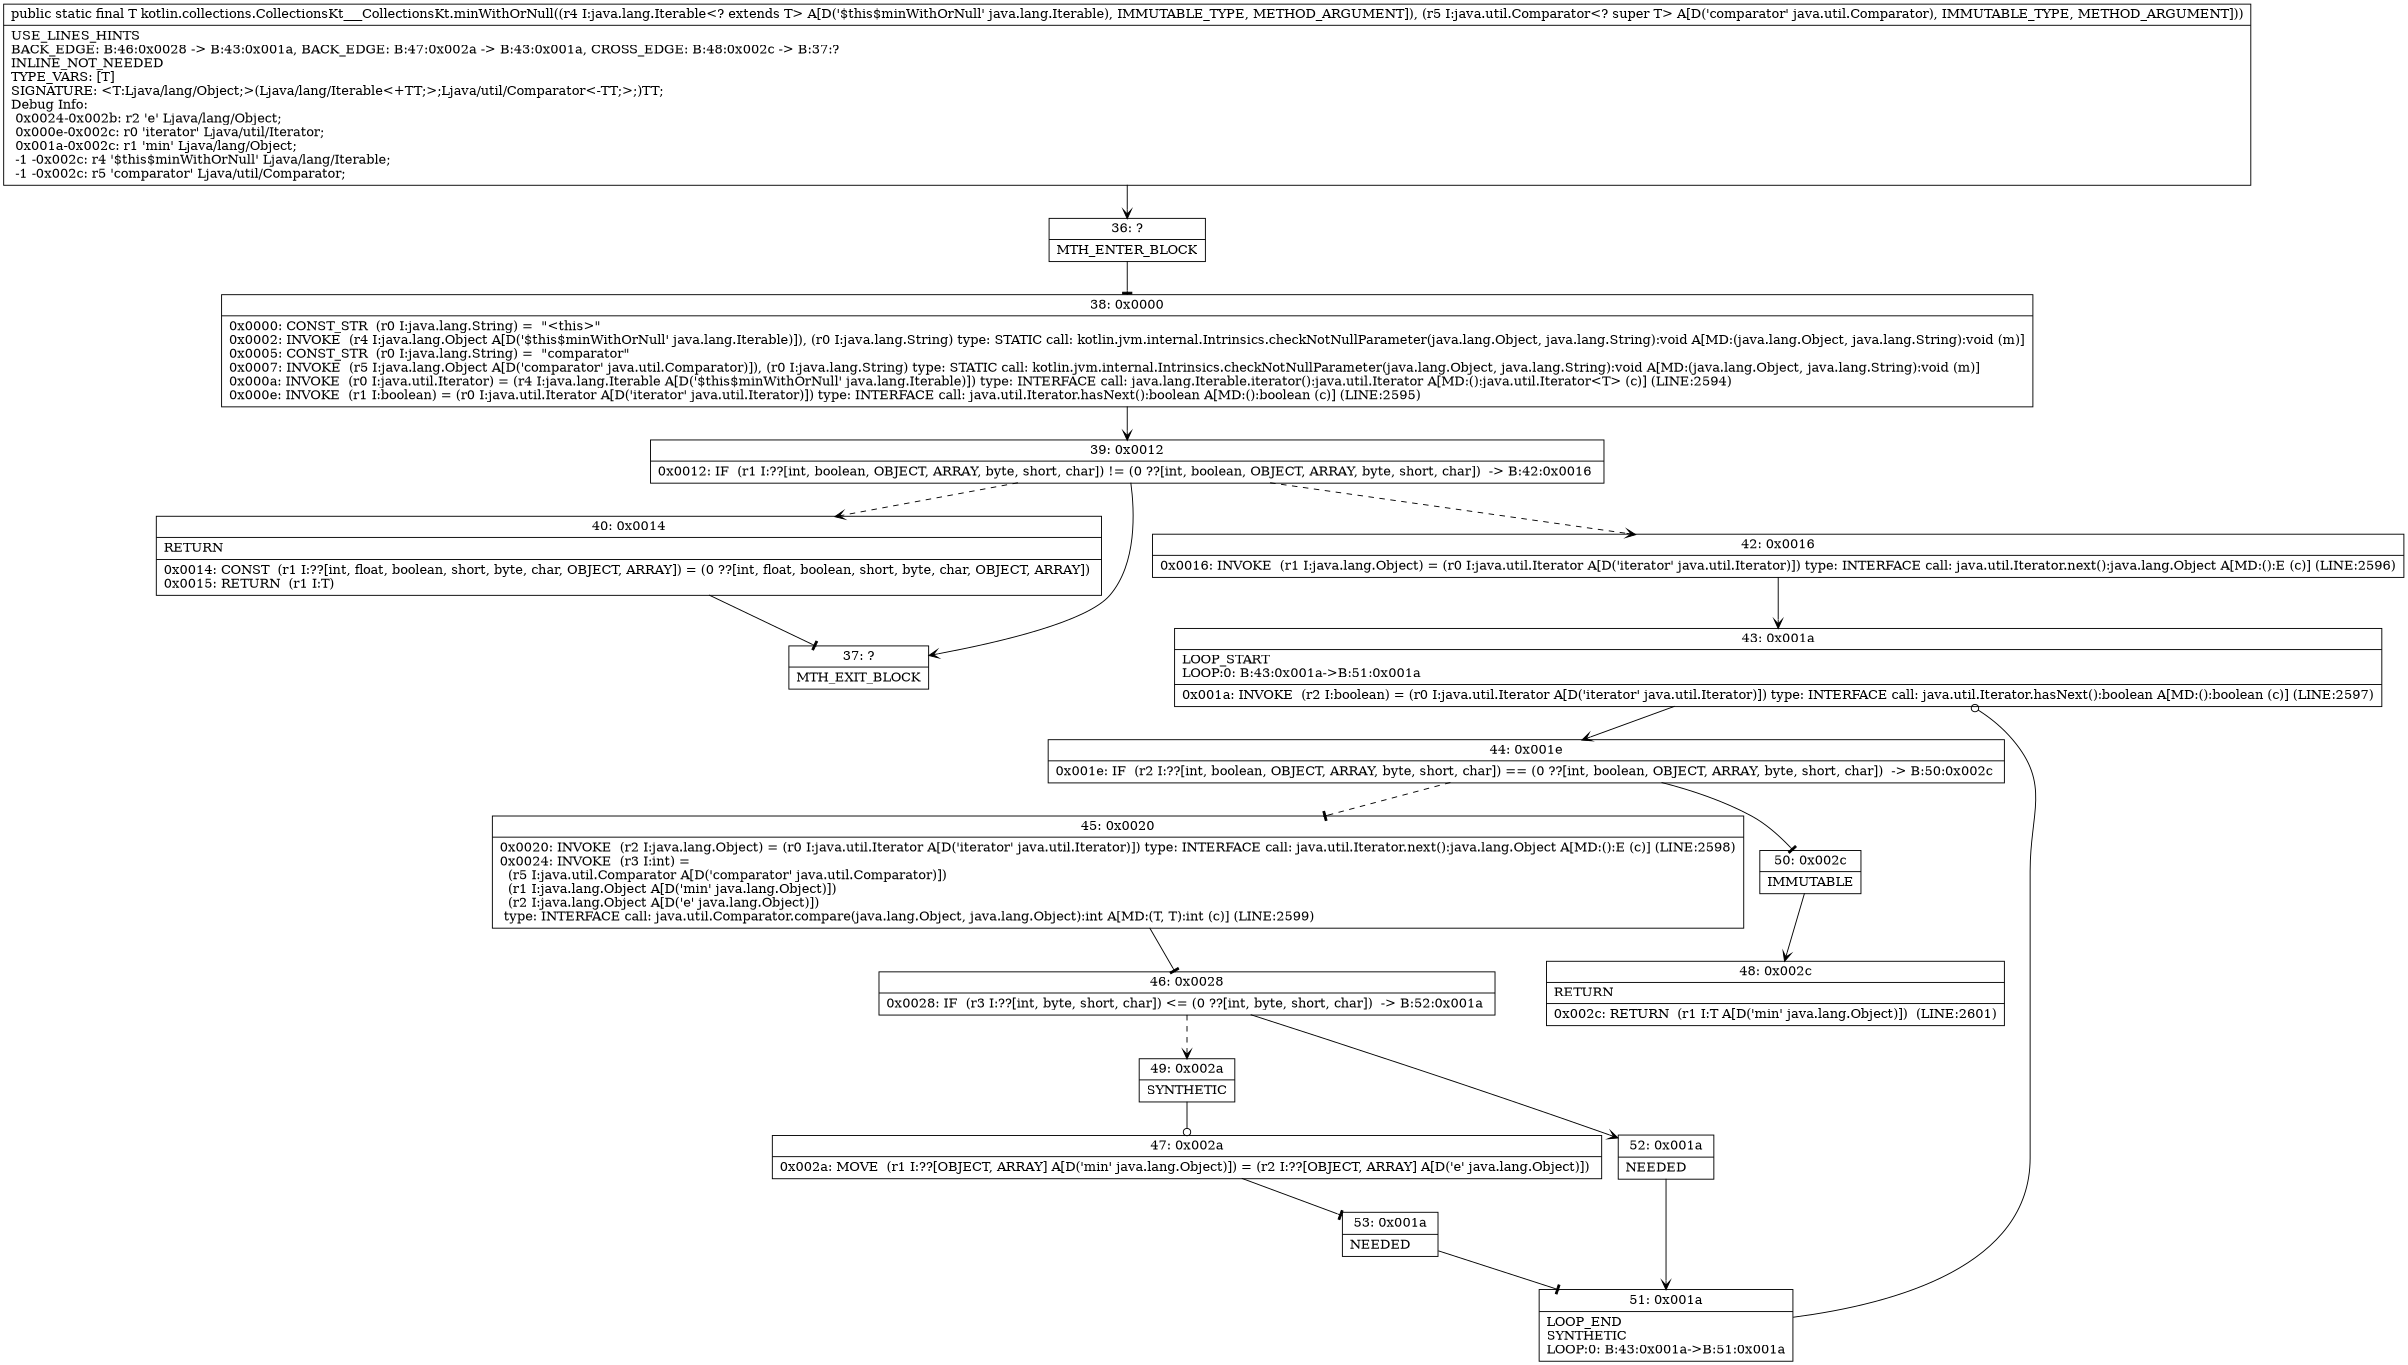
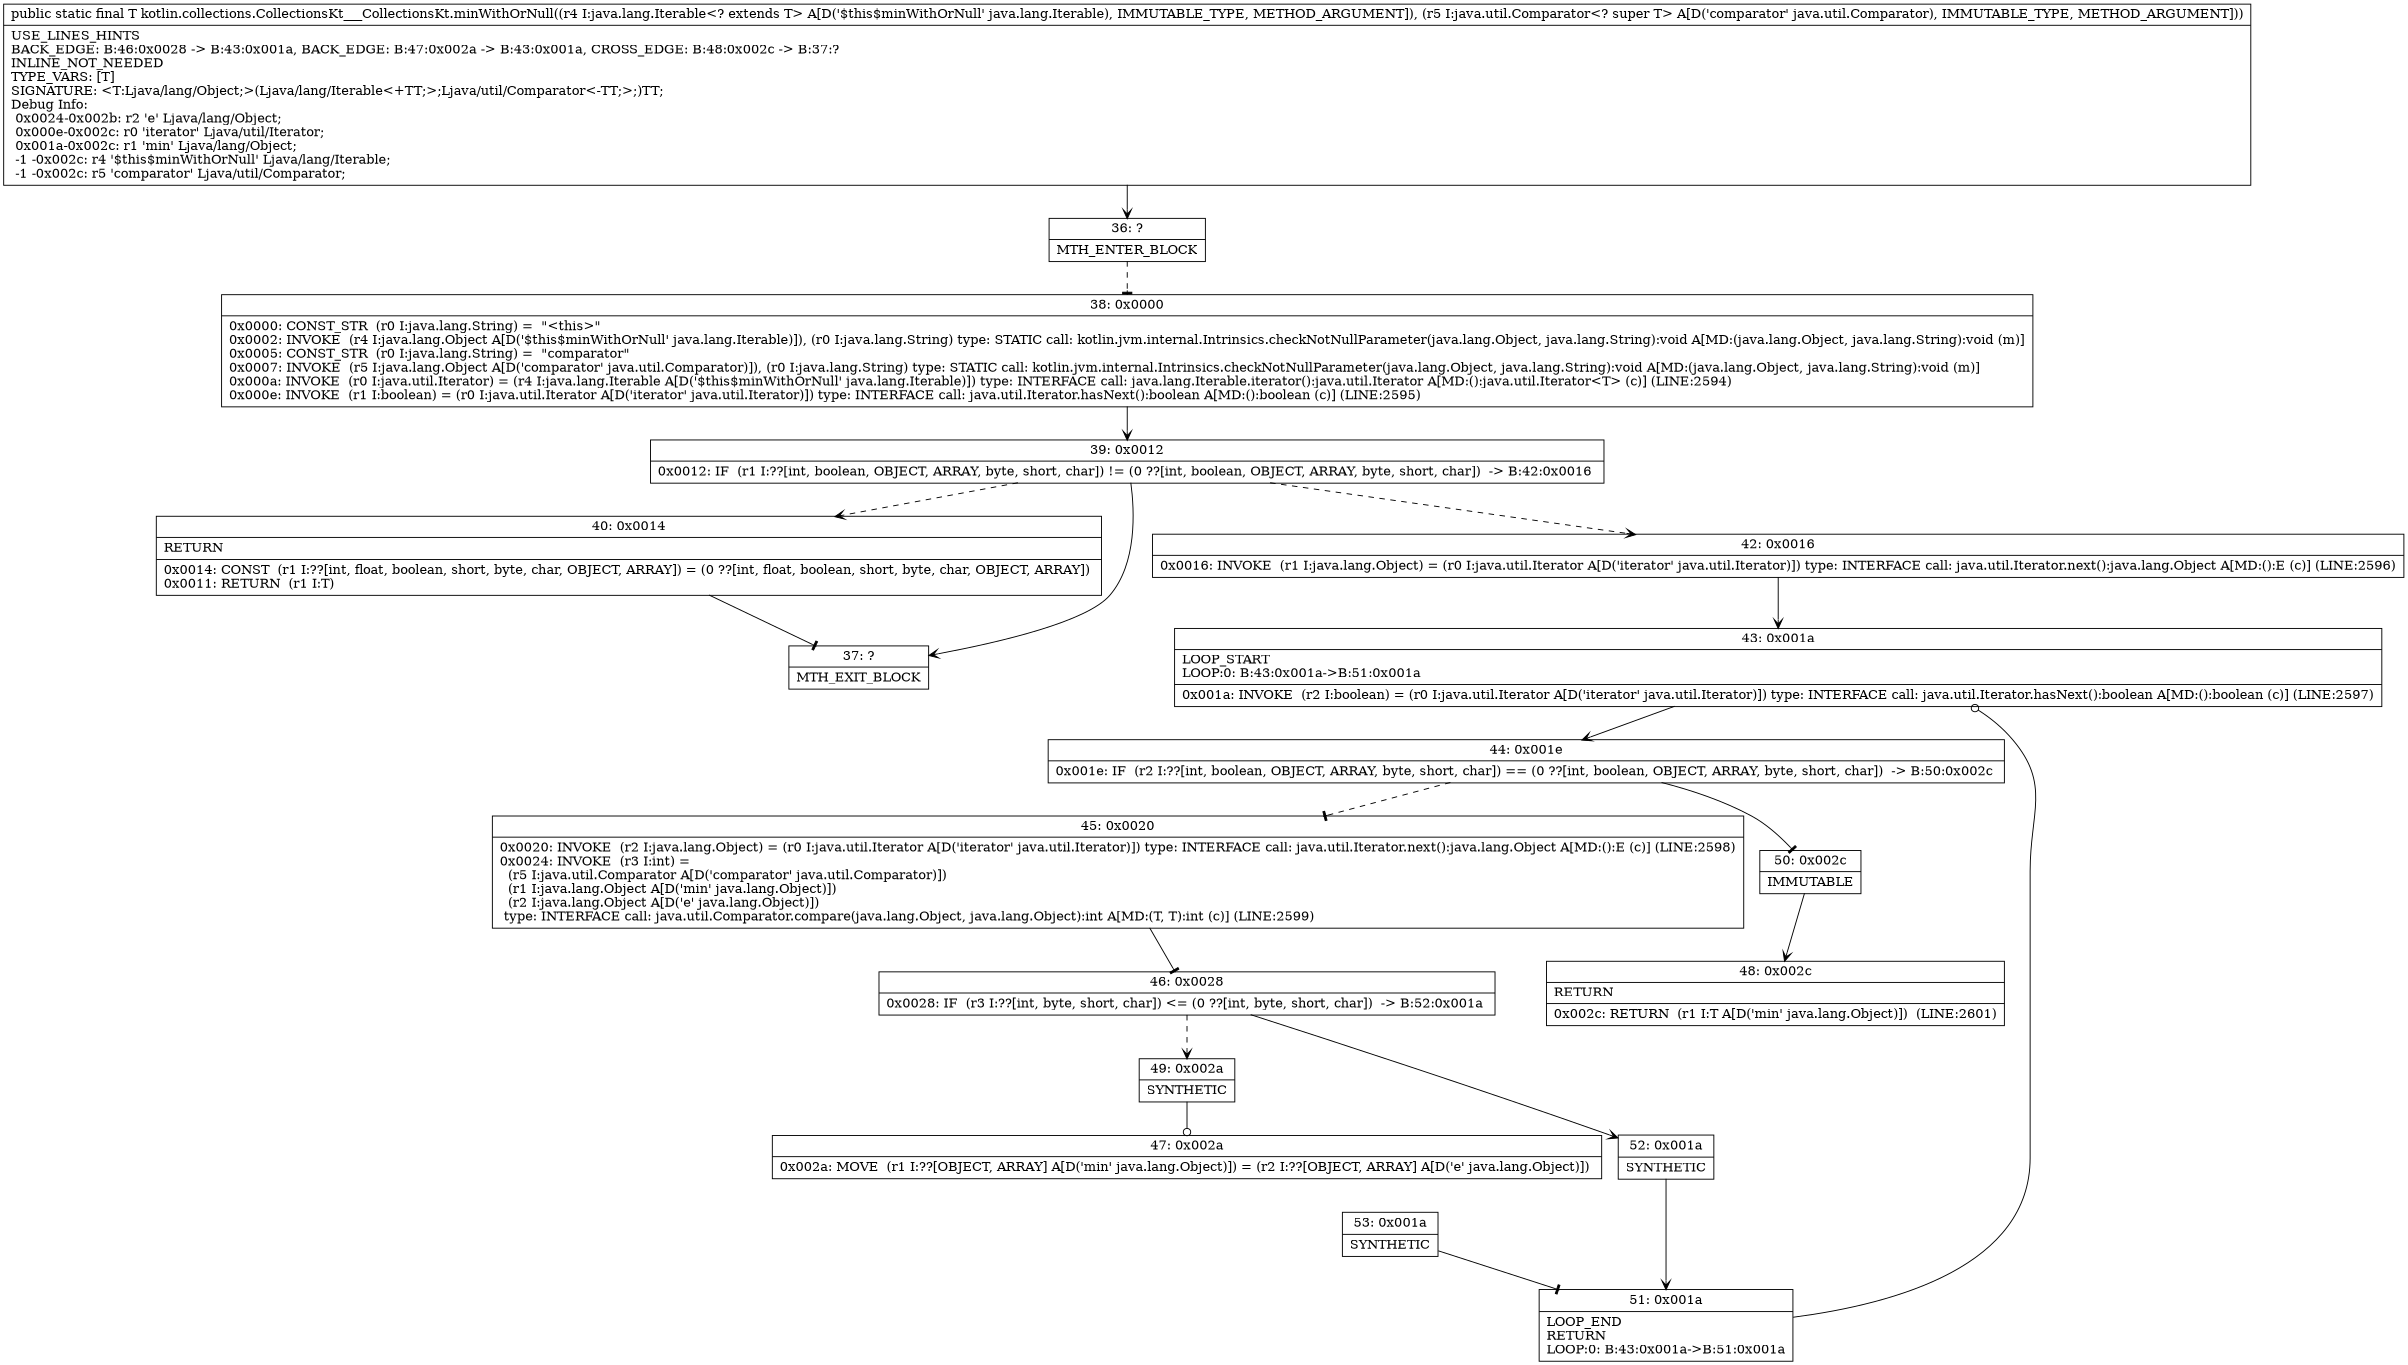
edge "36: ?" -> "38: 0x0000": style solid -> dashed
node "40: 0x0014": text "0x0015: RETURN  (r1 I:T)" -> "0x0011: RETURN  (r1 I:T)"
node "52: 0x001a": text "NEEDED" -> "SYNTHETIC"
edge "47: 0x002a" -> "53: 0x001a": removed
node "53: 0x001a": text "NEEDED" -> "SYNTHETIC"
node "51: 0x001a": text "SYNTHETIC" -> "RETURN"
